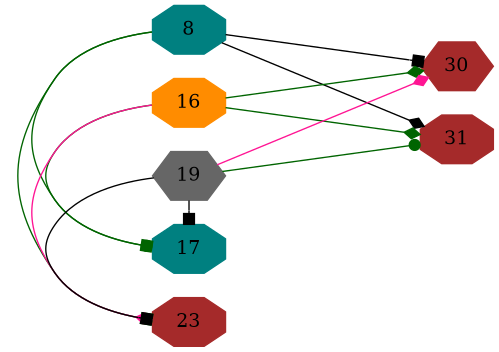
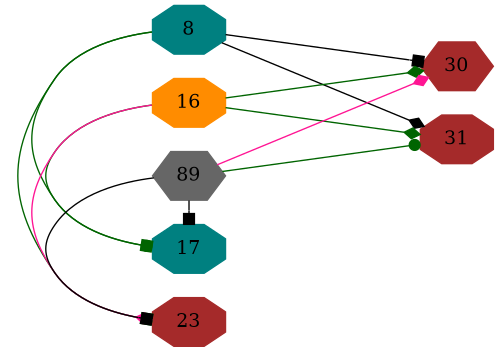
node "19": label "19" -> "89"
